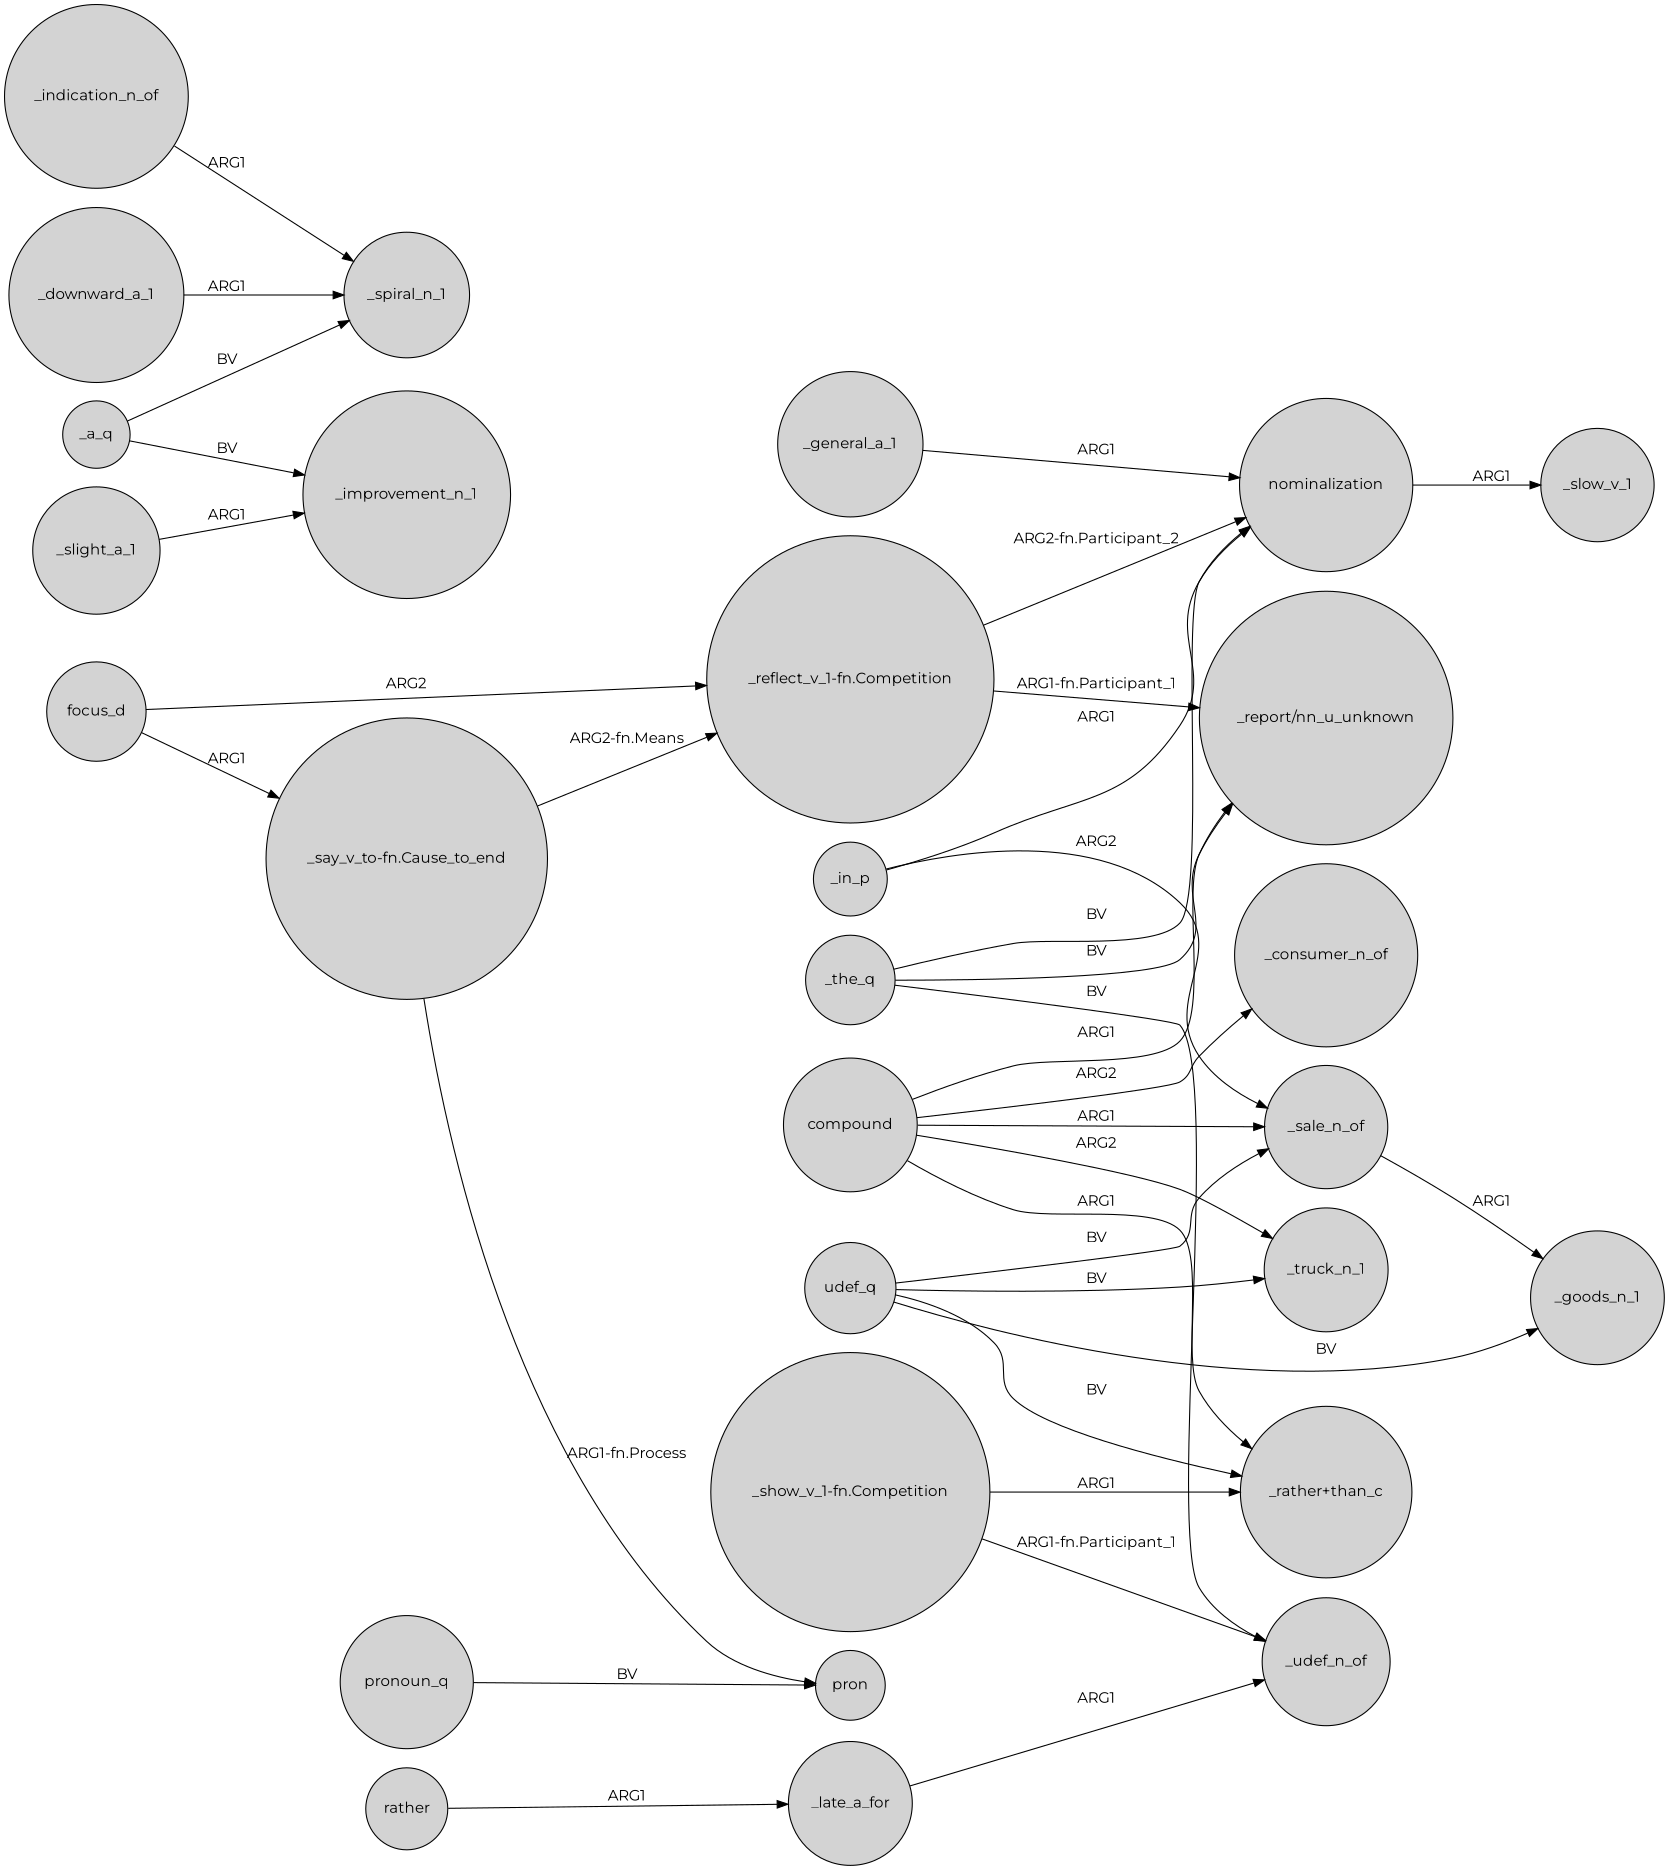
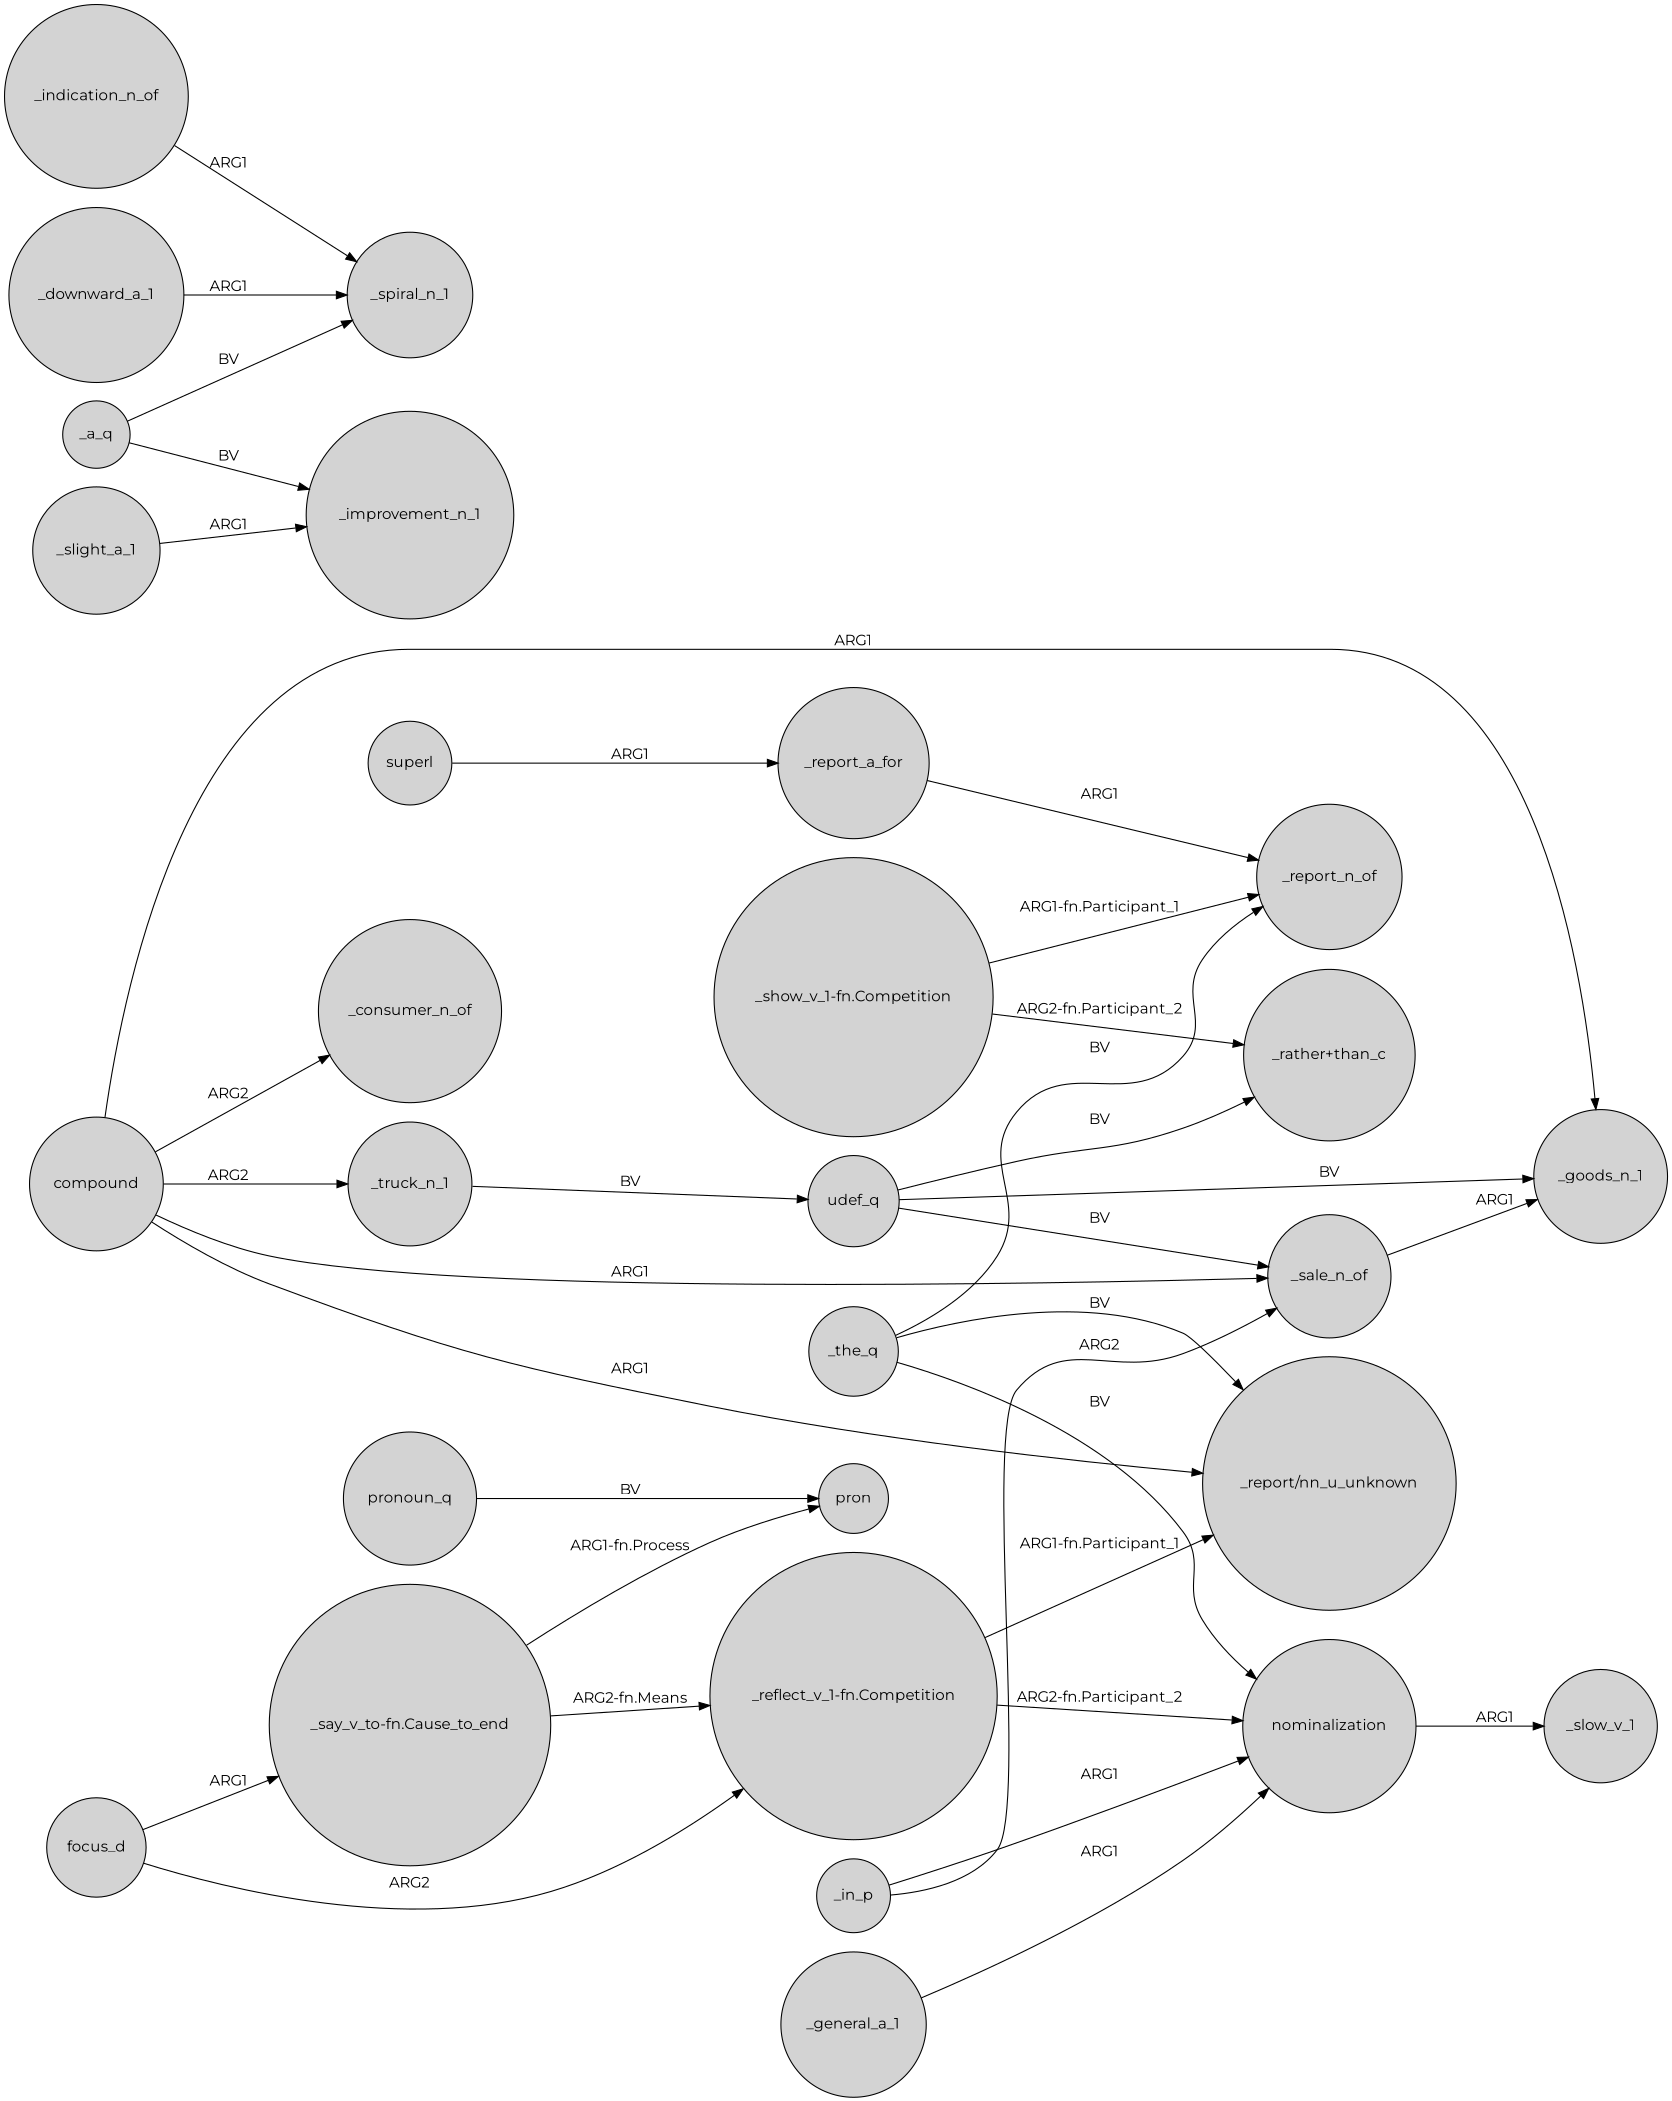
edge "compound" -> "_rather+than_c": now "compound" -> "_goods_n_1"
edge "udef_q" -> "_truck_n_1": reversed
edge "_show_v_1-fn.Competition" -> "_rather+than_c": label "ARG1" -> "ARG2-fn.Participant_2"
node "_udef_n_of": label "_udef_n_of" -> "_report_n_of"
node "_late_a_for": label "_late_a_for" -> "_report_a_for"
node "rather": label "rather" -> "superl"
